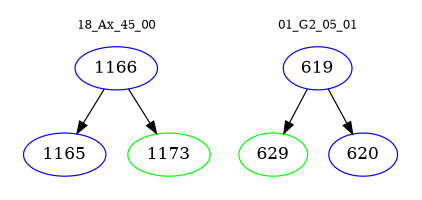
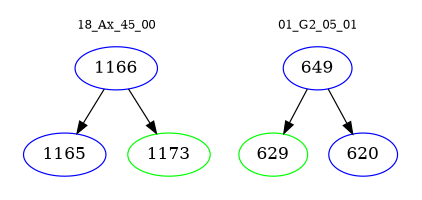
node "619": label "619" -> "649"
